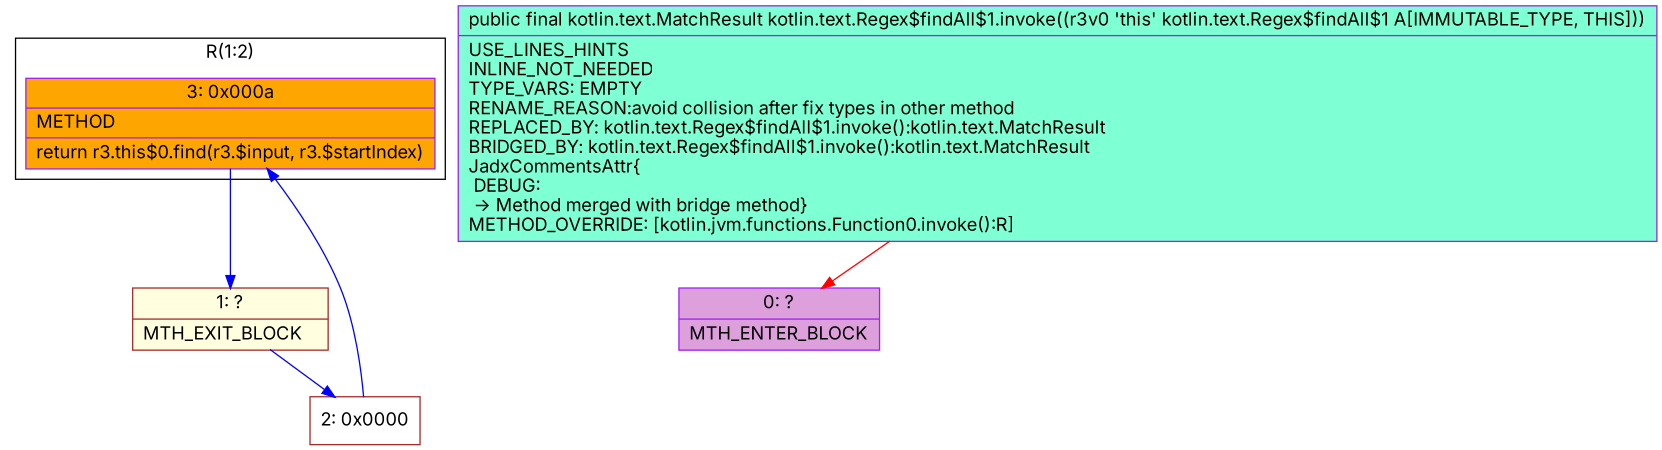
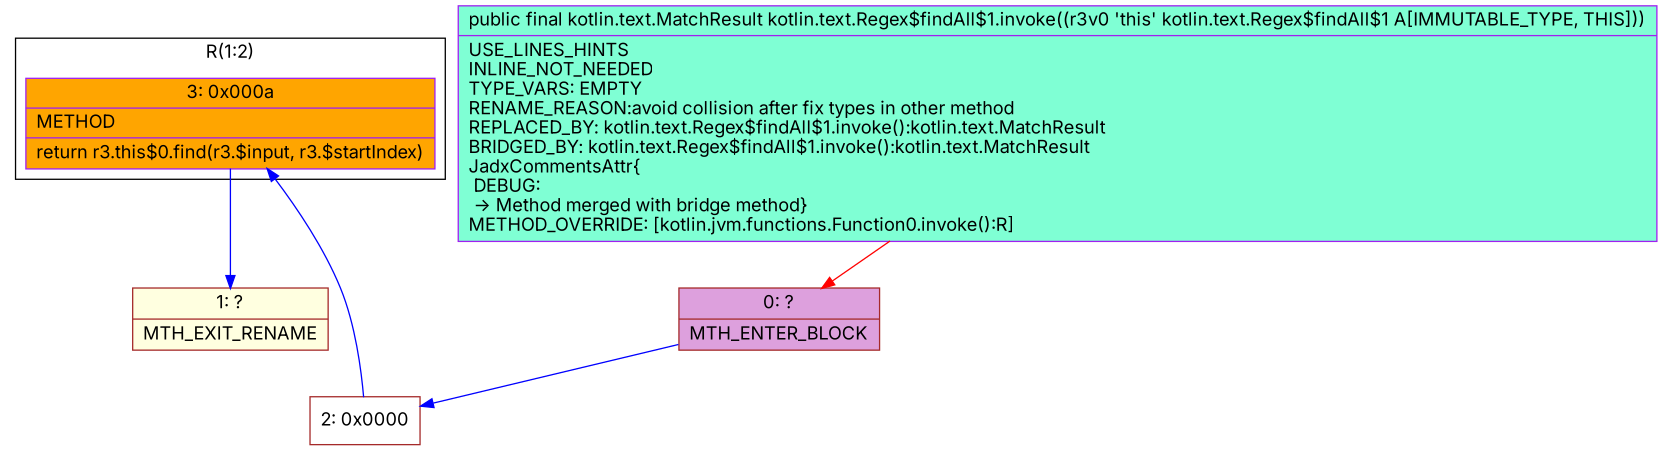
node "0: ?": color purple -> brown
node "1: ?": text "MTH_EXIT_BLOCK" -> "MTH_EXIT_RENAME"
edge "1: ?" -> "2: 0x0000": now "0: ?" -> "2: 0x0000"
